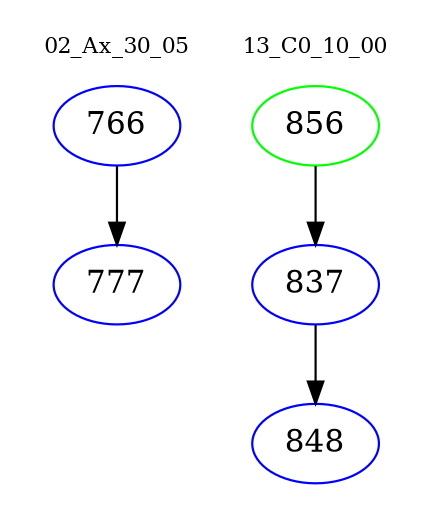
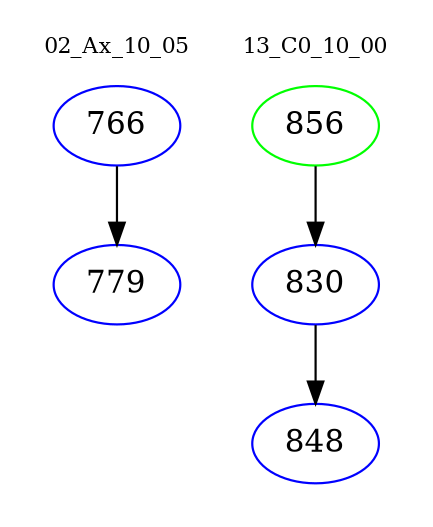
cluster "02_Ax_30_05": label "02_Ax_30_05" -> "02_Ax_10_05"
node "777": label "777" -> "779"
node "837": label "837" -> "830"
